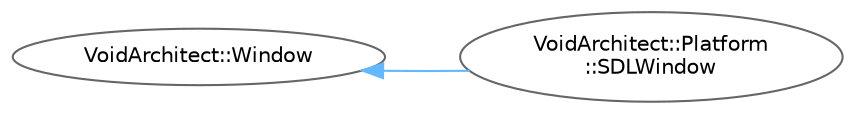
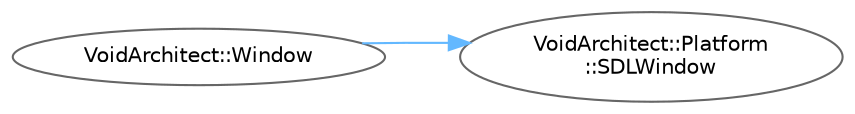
edge "VoidArchitect::Platform ::SDLWindow" -> "VoidArchitect::Window": reversed
